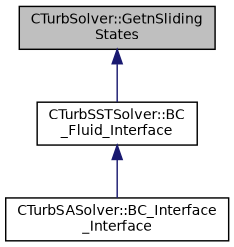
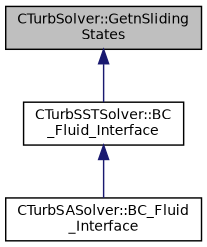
node "CTurbSASolver::BC_Interface _Interface": label "CTurbSASolver::BC_Interface _Interface" -> "CTurbSASolver::BC_Fluid _Interface"
